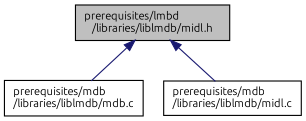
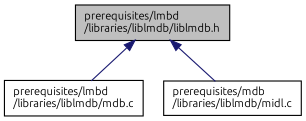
node "prerequisites/lmbd /libraries/liblmdb/midl.h": label "prerequisites/lmbd /libraries/liblmdb/midl.h" -> "prerequisites/lmbd /libraries/liblmdb/liblmdb.h"
node "prerequisites/mdb /libraries/liblmdb/mdb.c": label "prerequisites/mdb /libraries/liblmdb/mdb.c" -> "prerequisites/lmbd /libraries/liblmdb/mdb.c"
